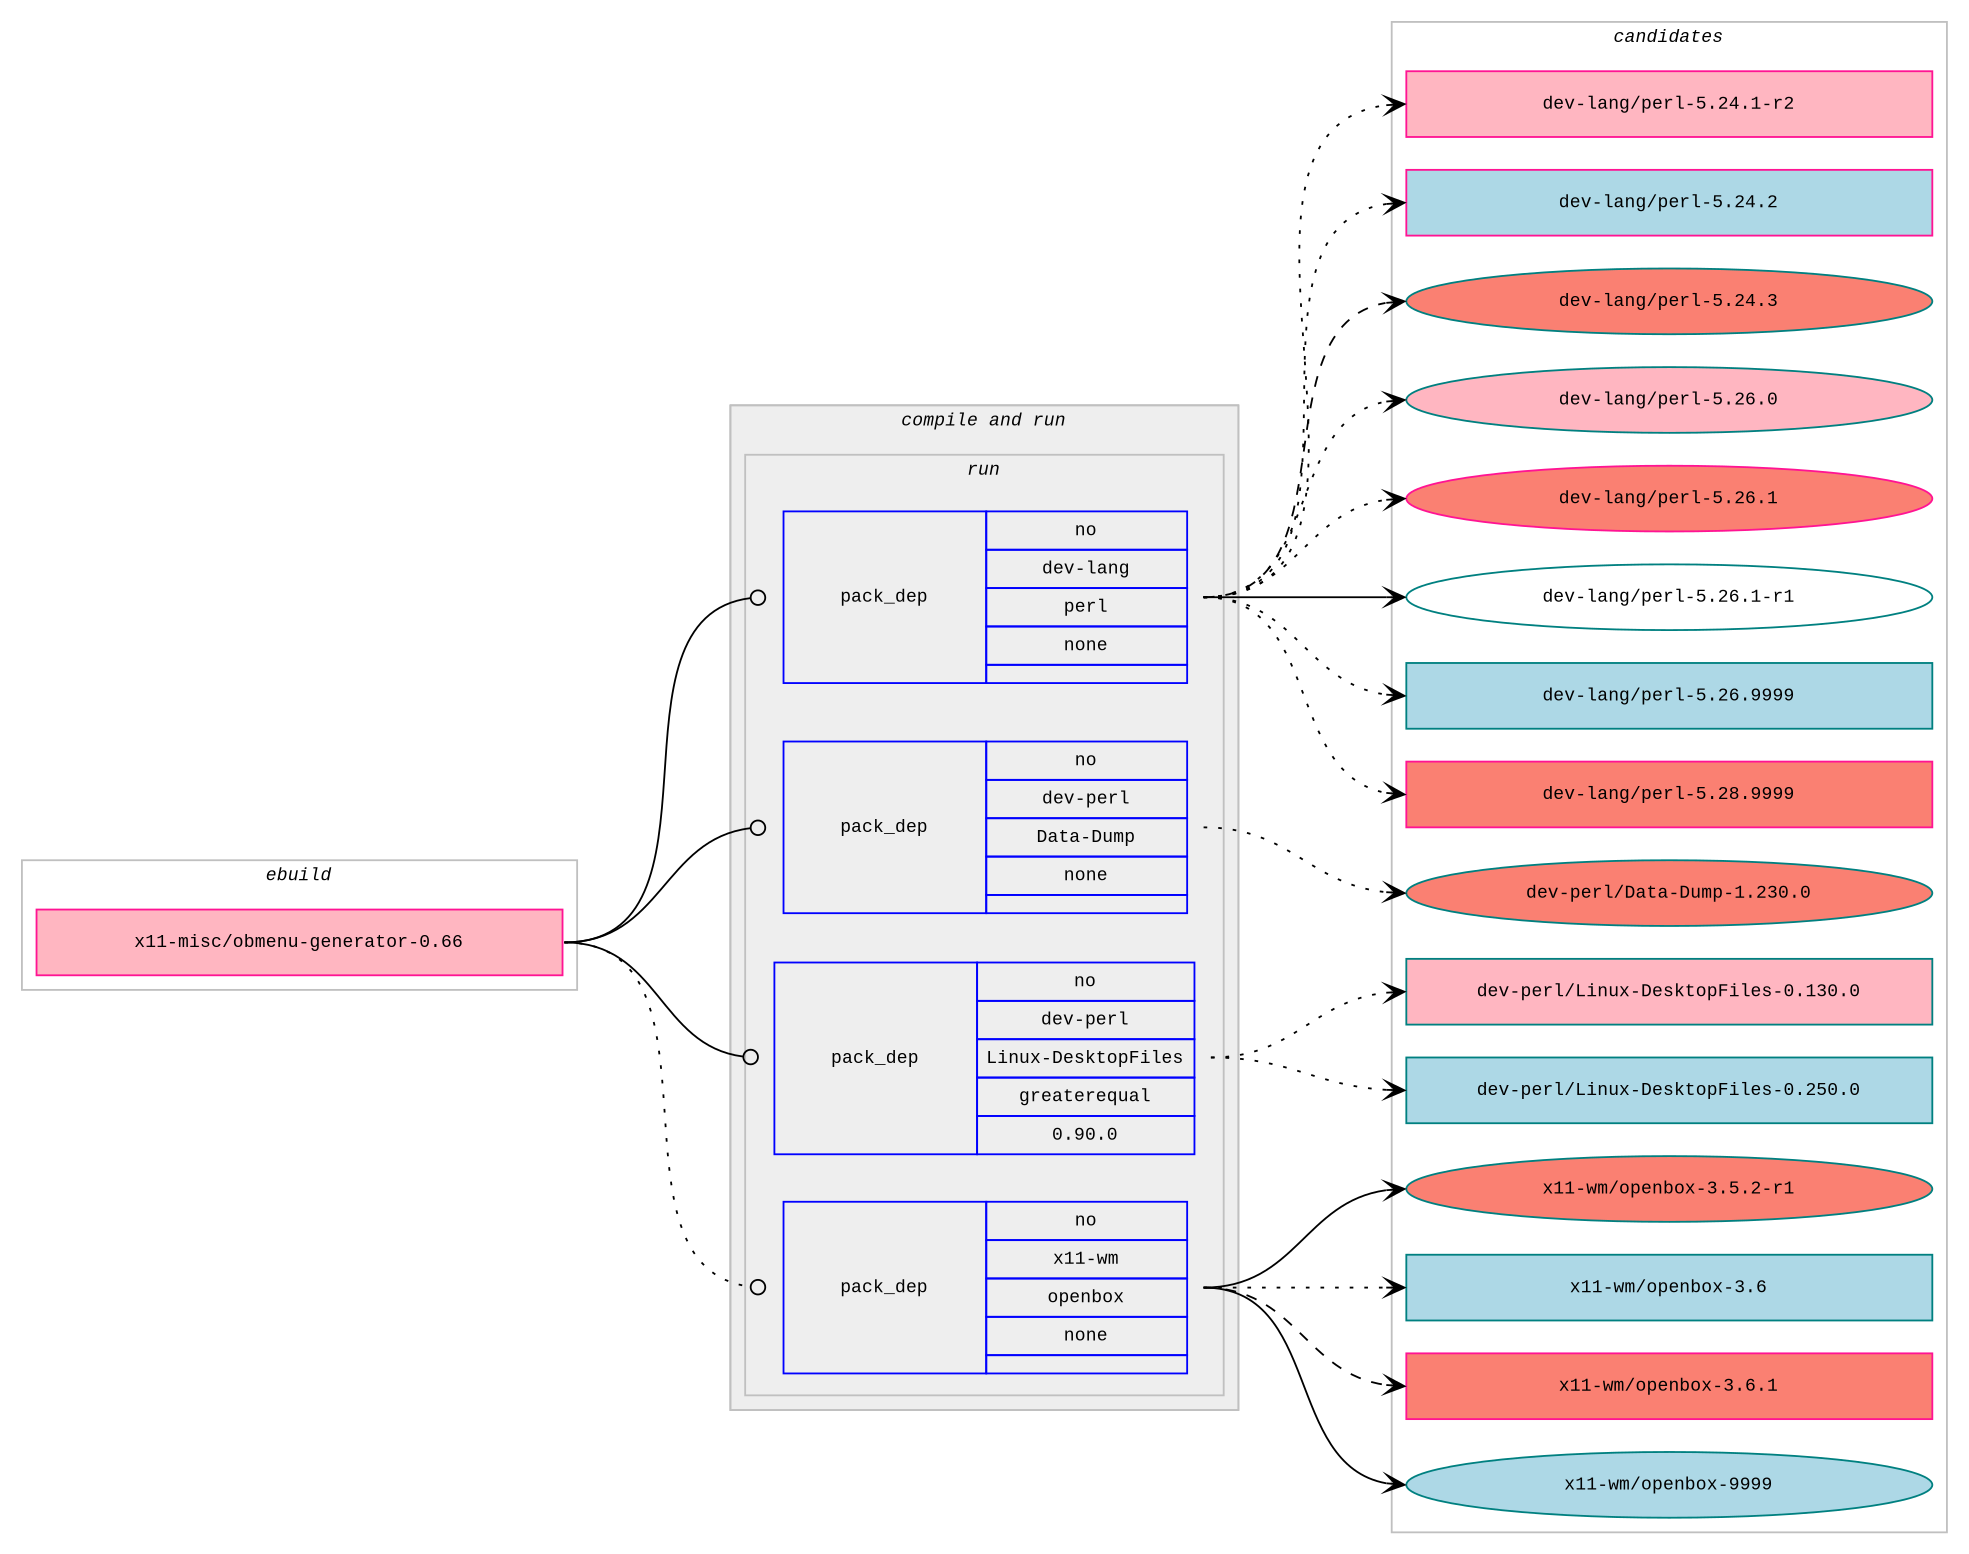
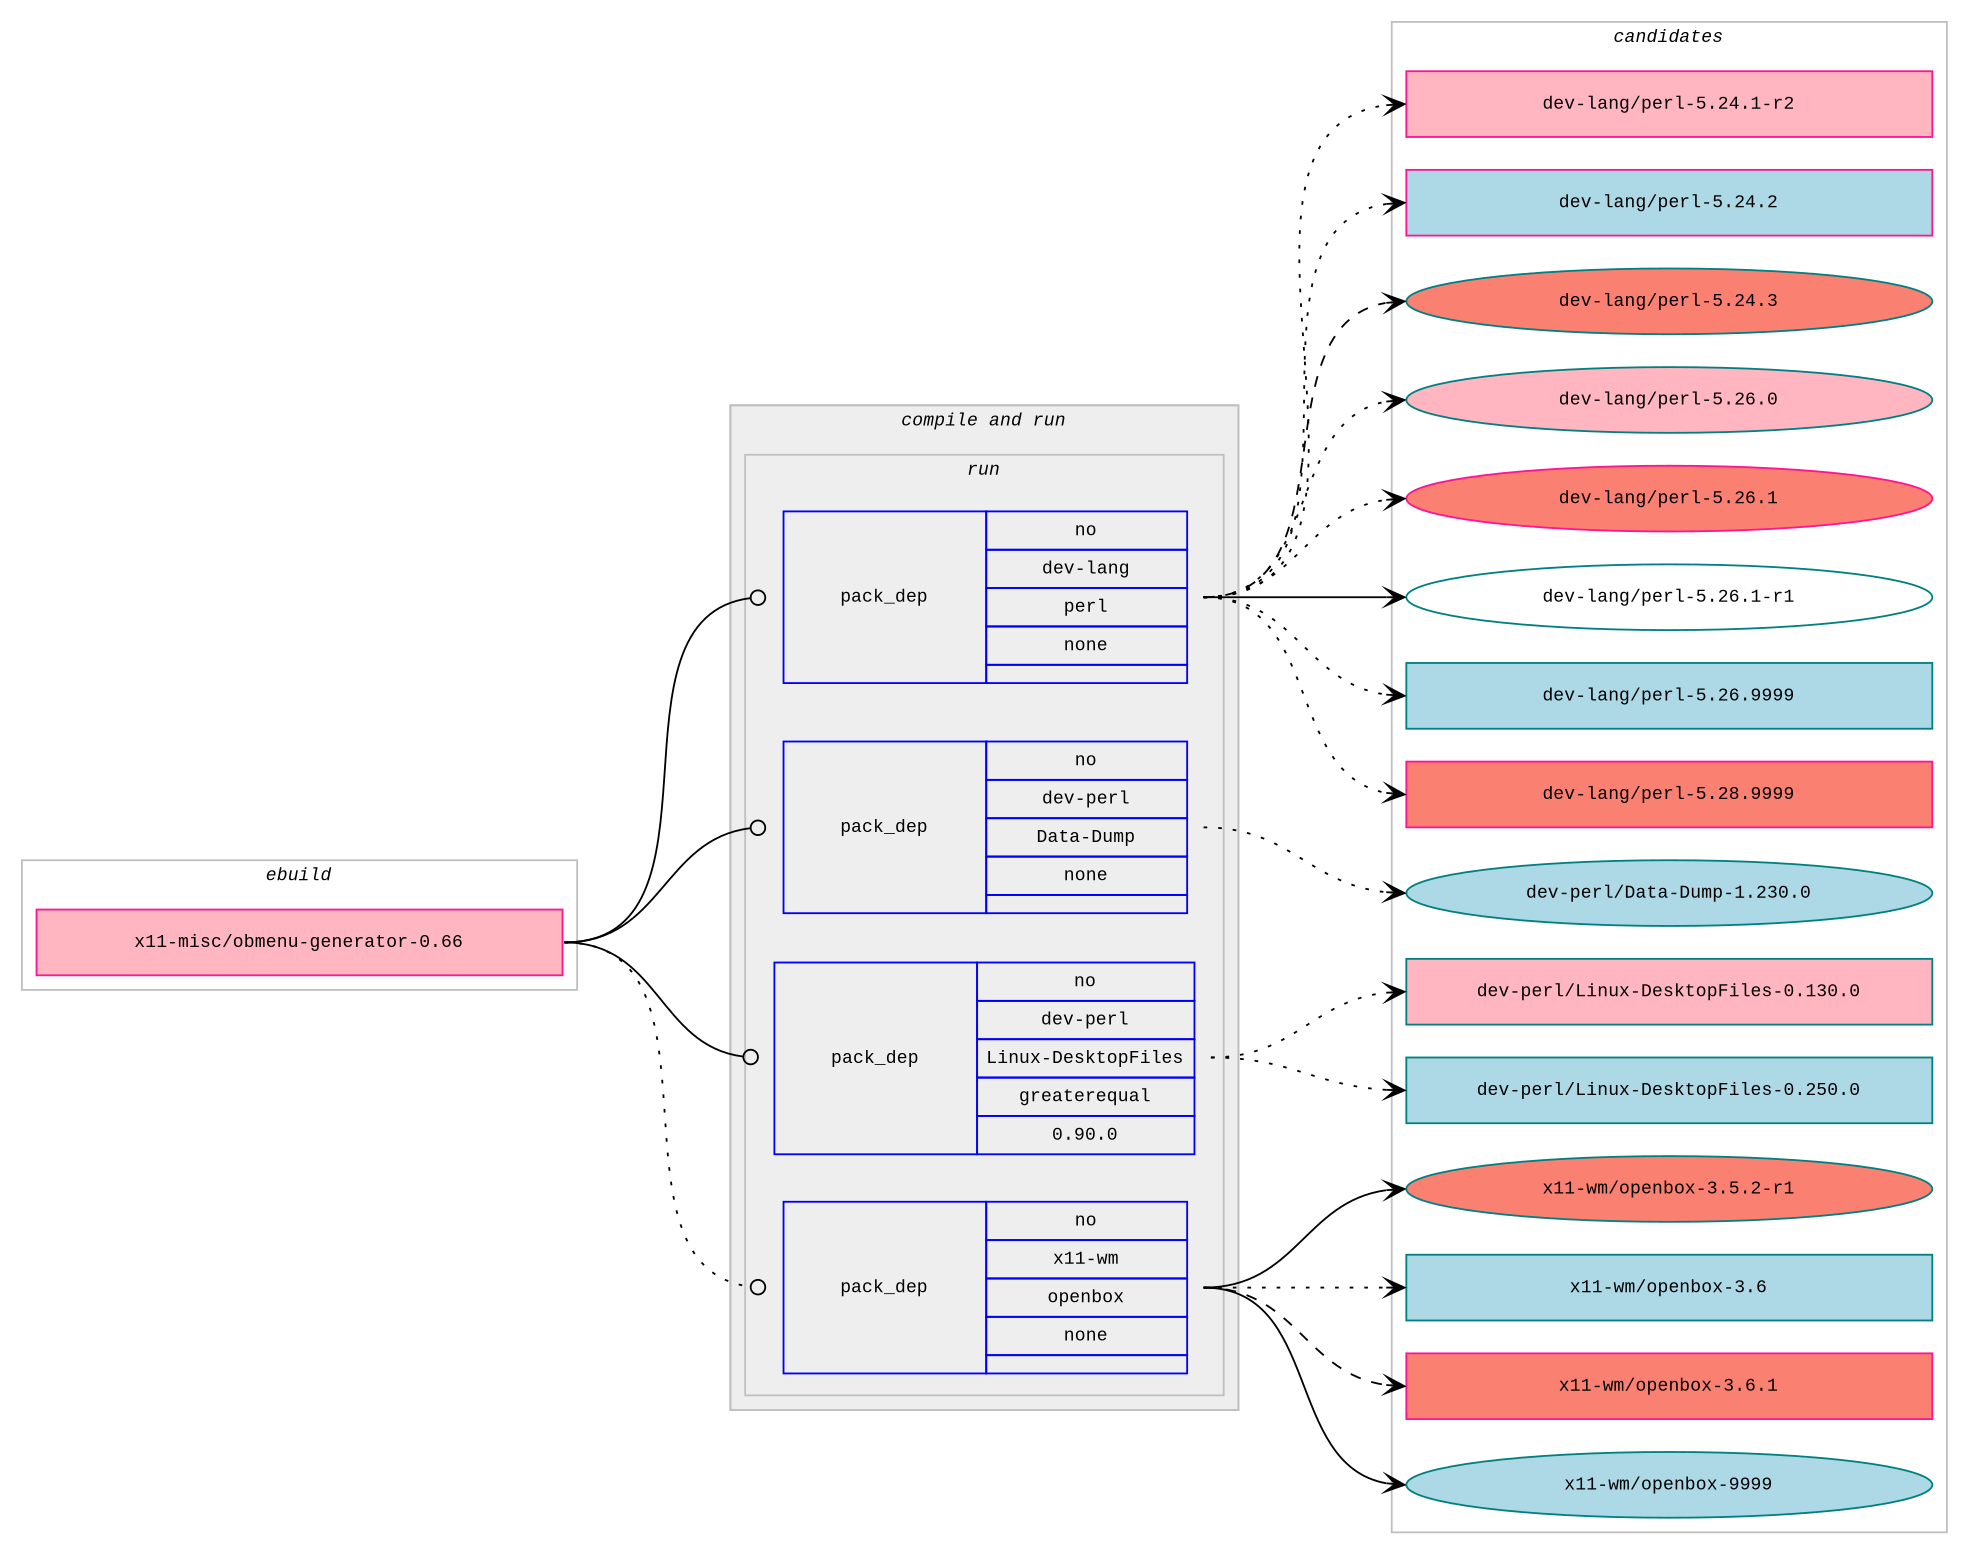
node "dev-perl/Data-Dump-1.230.0": fillcolor salmon -> lightblue
